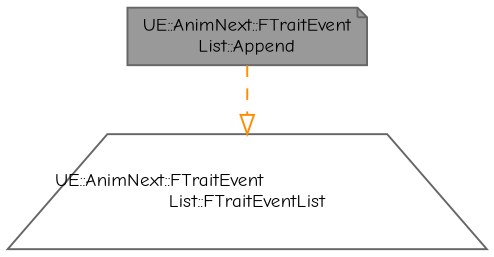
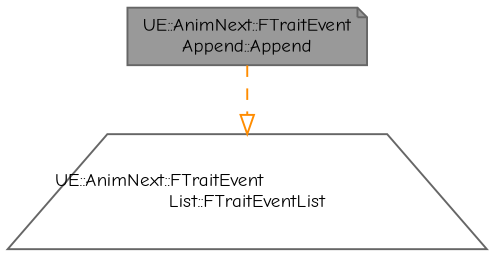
node "UE::AnimNext::FTraitEvent List::Append": label "UE::AnimNext::FTraitEvent List::Append" -> "UE::AnimNext::FTraitEvent Append::Append"
